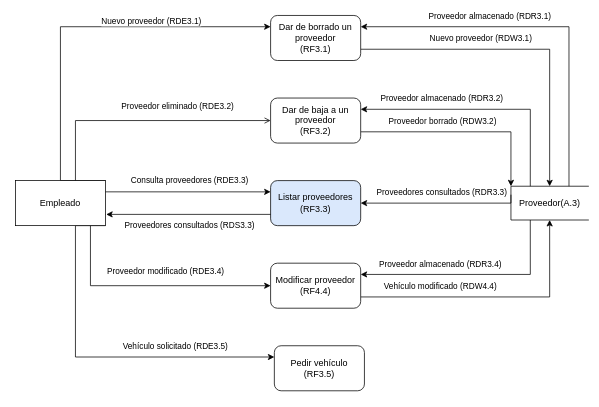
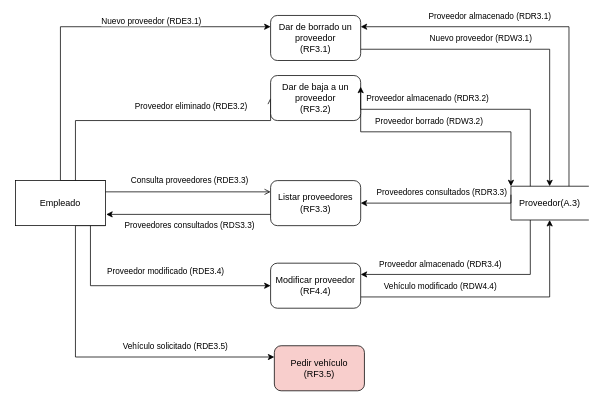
node "Dar de baja a un proveedor (RF3.2)": moved (315, 120) -> (315, 98)
edge "Empleado" -> "Listar proveedores (RF3.3)": arrowhead classic -> open
node "Listar proveedores (RF3.3)": fillcolor #dae8fc -> #ffffff
node "Pedir vehículo (RF3.5)": fillcolor #ffffff -> #f8cecc
